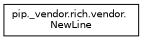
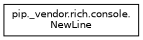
node "pip._vendor.rich.vendor. NewLine": label "pip._vendor.rich.vendor. NewLine" -> "pip._vendor.rich.console. NewLine"
